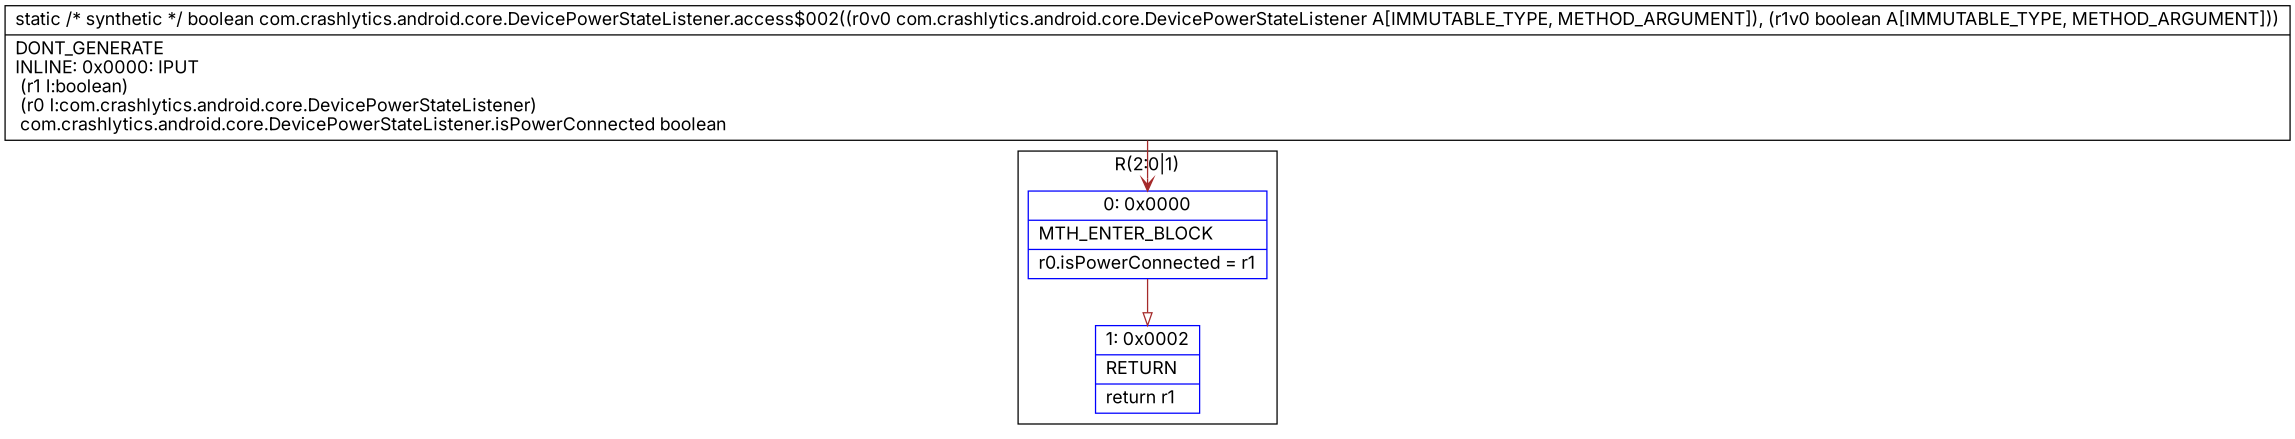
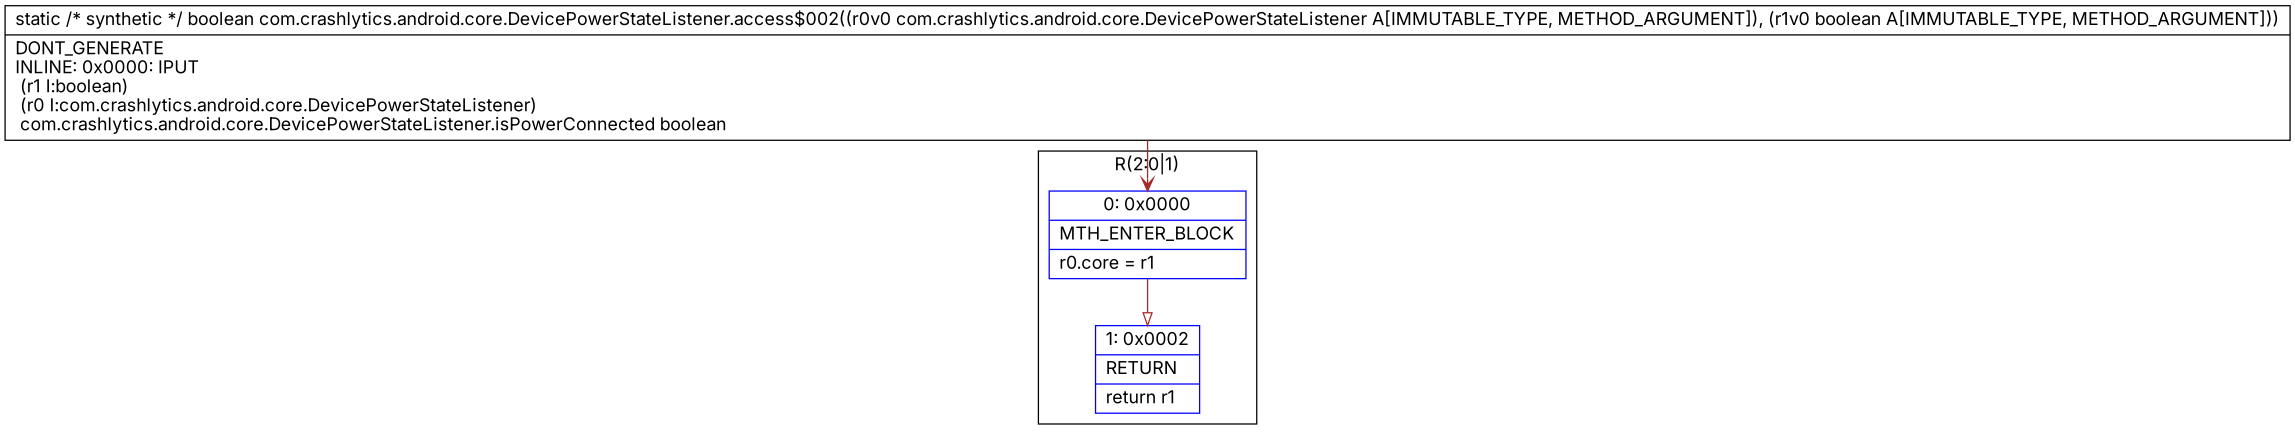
node "0: 0x0000": text "r0.isPowerConnected = r1" -> "r0.core = r1"
